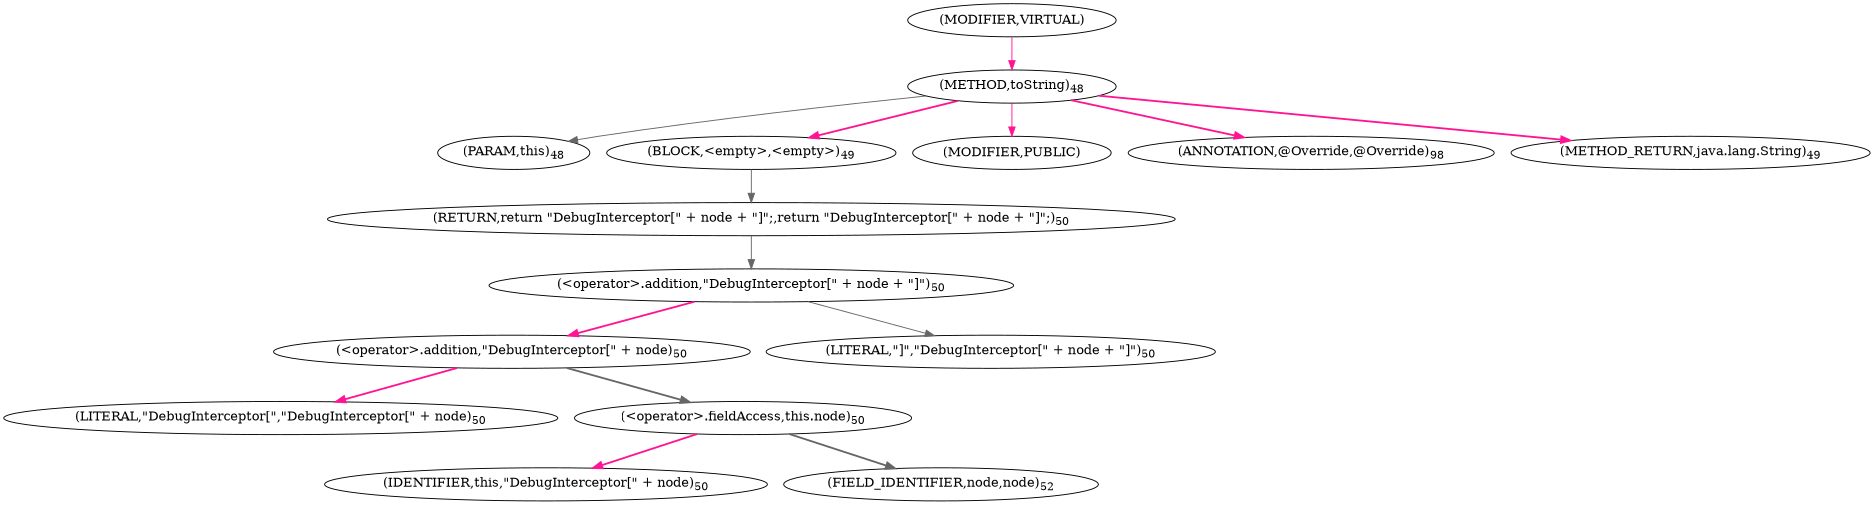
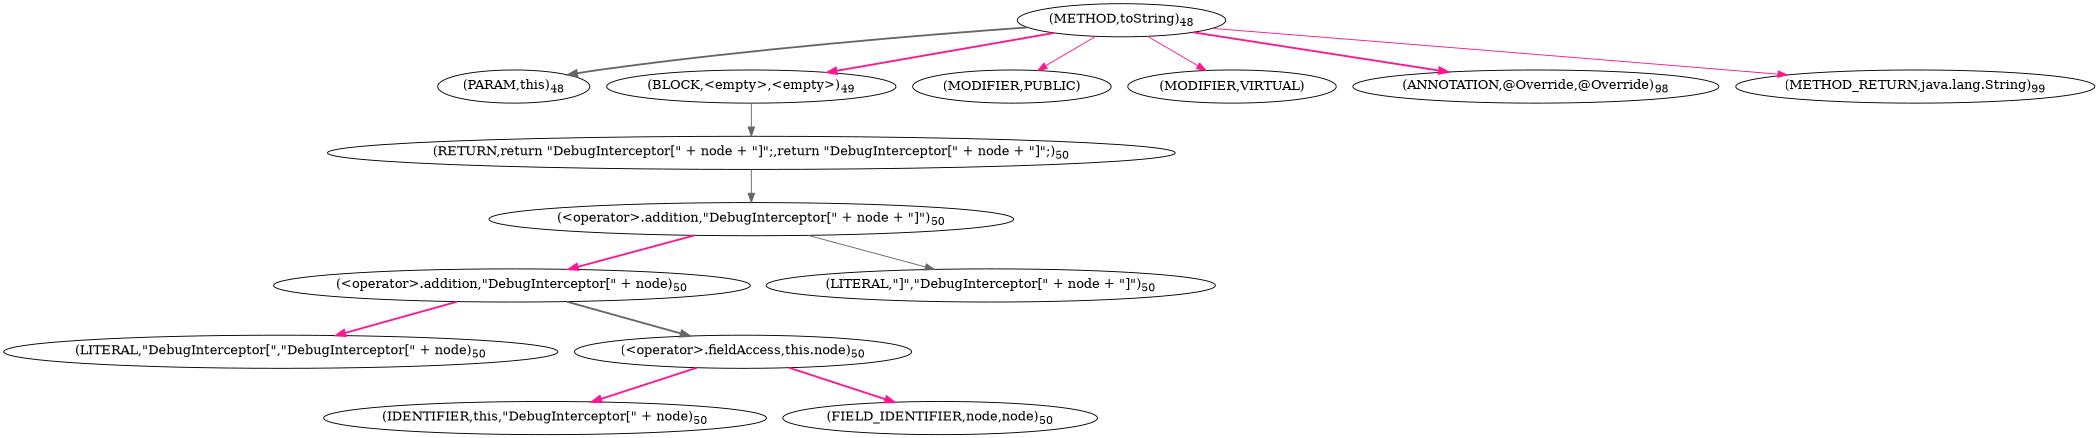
edge "(MODIFIER,VIRTUAL)" -> "(METHOD,toString)": reversed
edge "(METHOD,toString)" -> "(PARAM,this)": style solid -> bold
edge "(METHOD,toString)" -> "(METHOD_RETURN,java.lang.String)": style bold -> solid
node "(METHOD_RETURN,java.lang.String)": text "49" -> "99"
edge "(<operator>.fieldAccess,this.node)" -> "(FIELD_IDENTIFIER,node,node)": color gray40 -> deeppink
node "(FIELD_IDENTIFIER,node,node)": text "52" -> "50"
